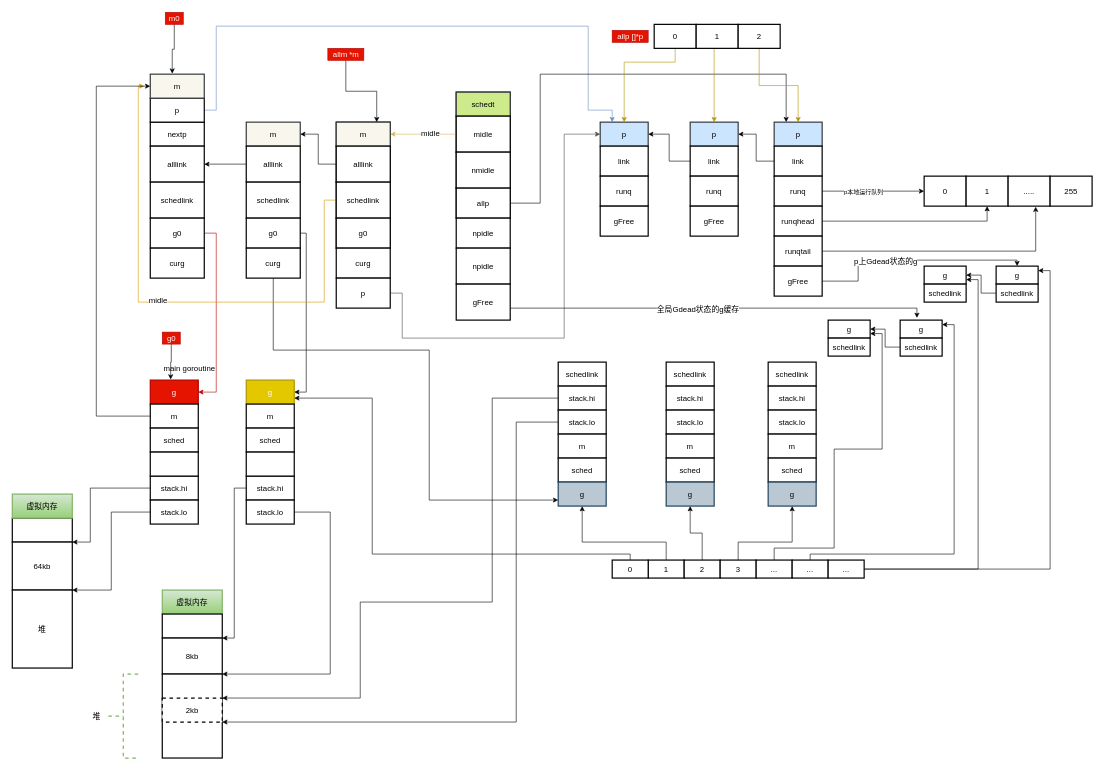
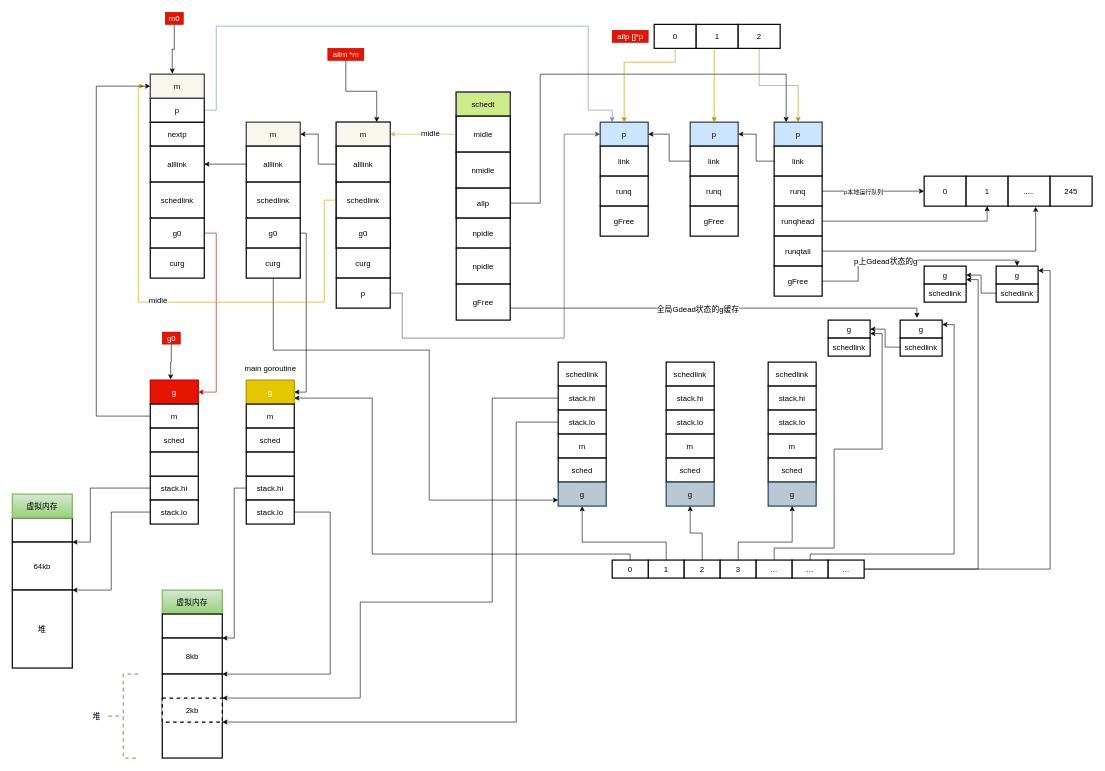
node "255": label "255" -> "245"
node "main goroutine": moved (189, 368) -> (270, 368)
